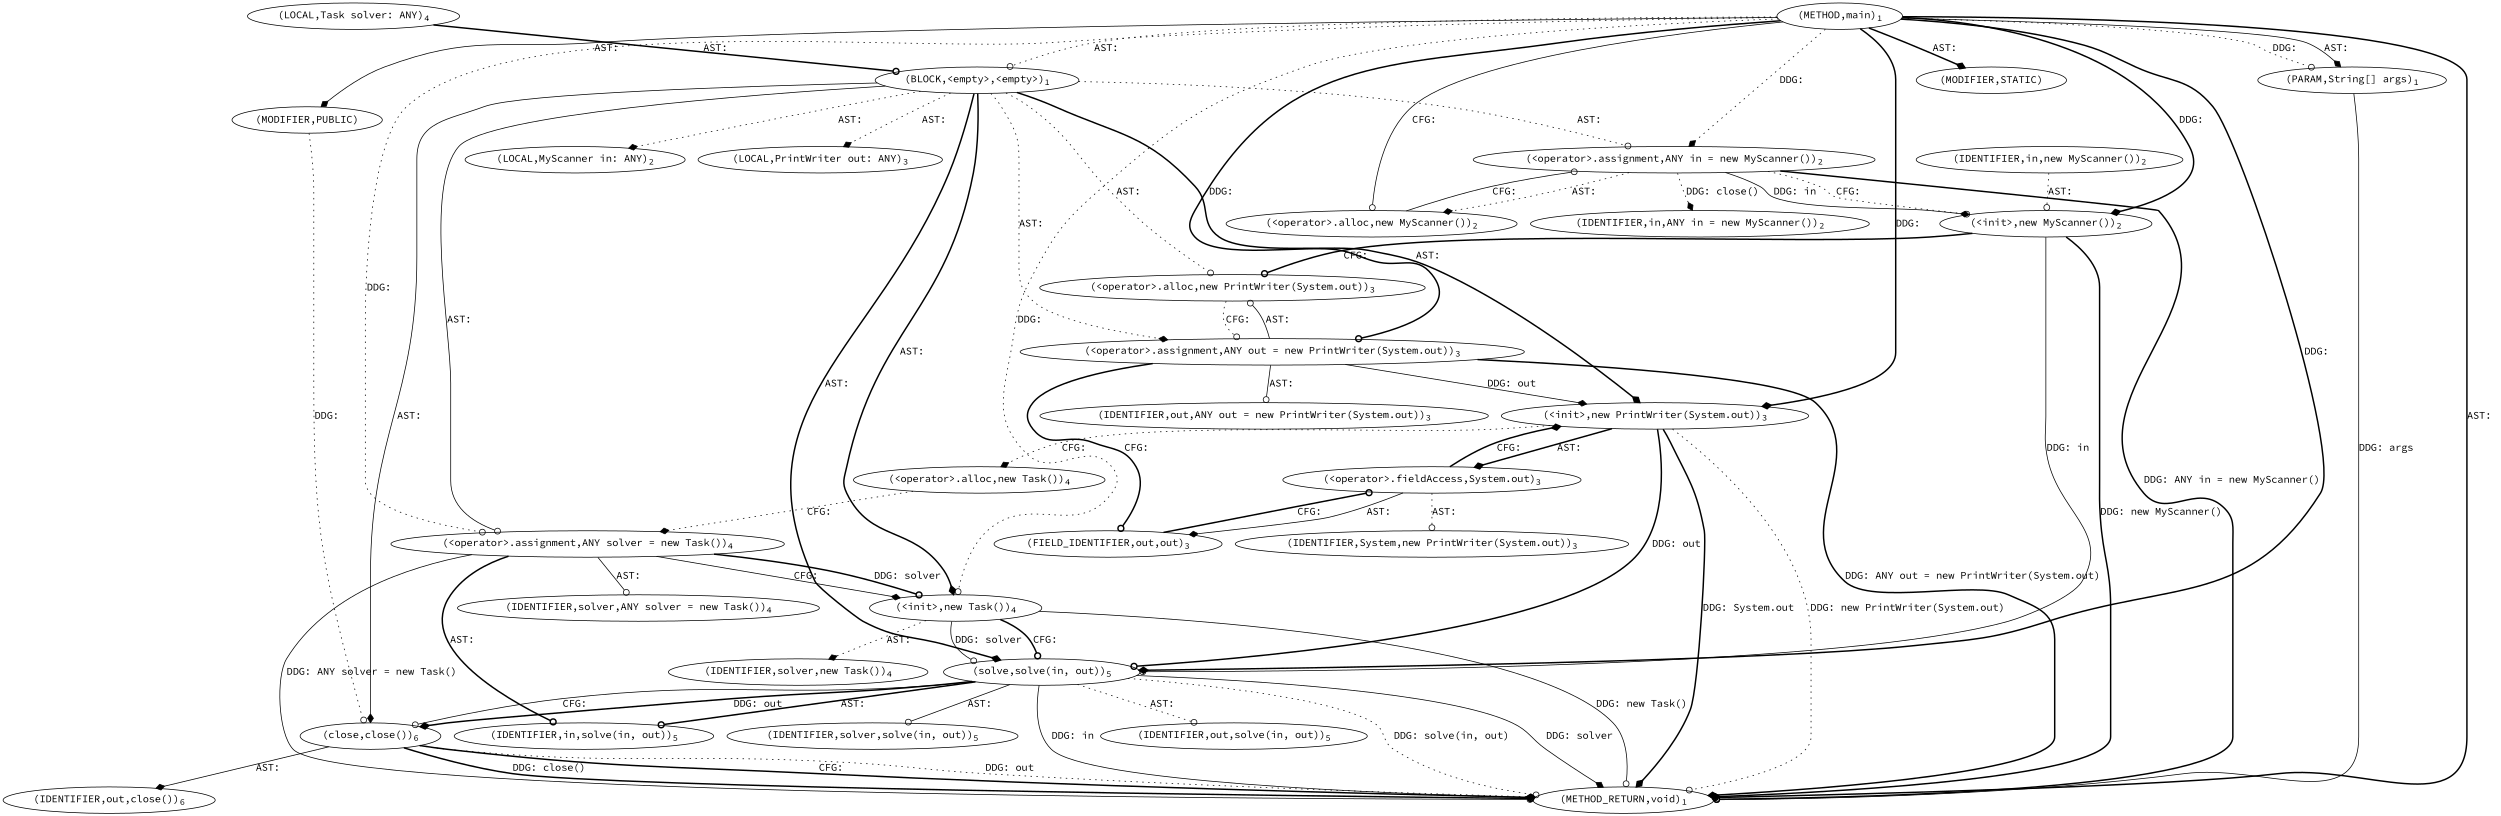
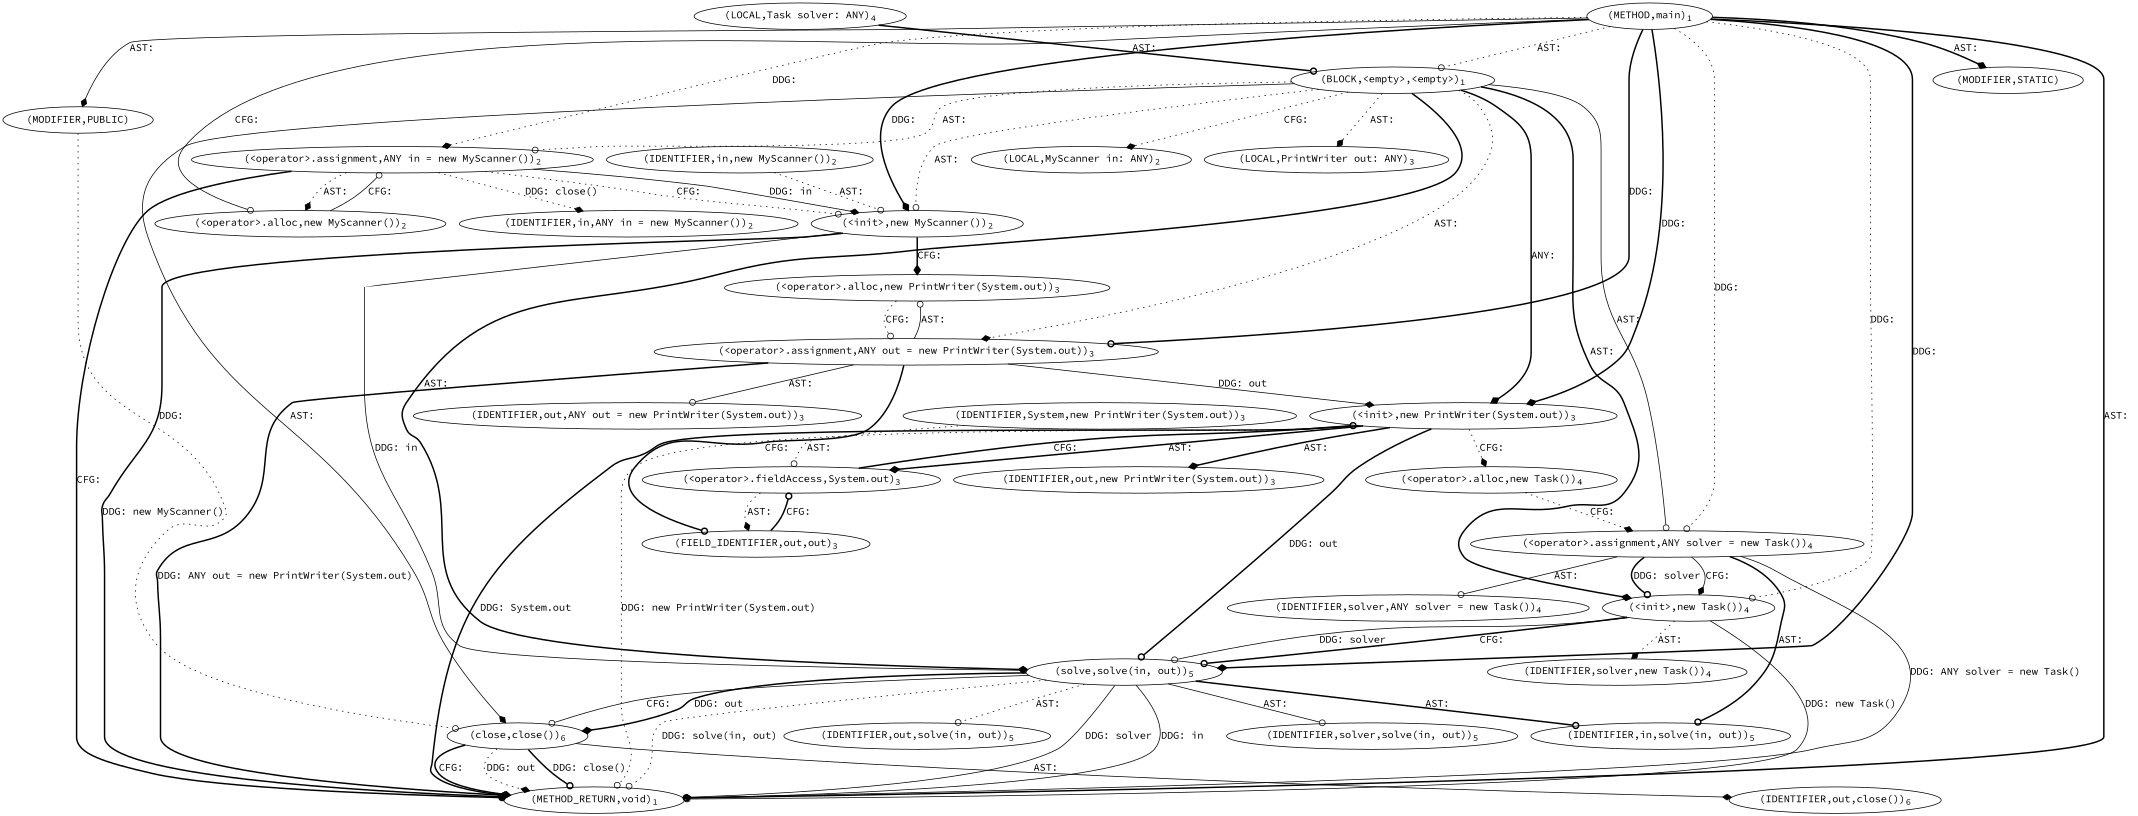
node "(PARAM,String[] args)": removed
edge "(BLOCK,<empty>,<empty>)" -> "(LOCAL,MyScanner in: ANY)": label "AST: " -> "CFG: "
edge "(BLOCK,<empty>,<empty>)" -> "(<operator>.alloc,new PrintWriter(System.out))": now "(BLOCK,<empty>,<empty>)" -> "(<init>,new MyScanner())"
edge "(<init>,new MyScanner())" -> "(<operator>.alloc,new PrintWriter(System.out))": arrowhead odot -> diamond
edge "(BLOCK,<empty>,<empty>)" -> "(<init>,new PrintWriter(System.out))": label "AST: " -> "ANY: "
edge "(<operator>.fieldAccess,System.out)" -> "(<init>,new PrintWriter(System.out))": arrowhead diamond -> odot
node "(IDENTIFIER,out,new PrintWriter(System.out))": added
edge "(<operator>.assignment,ANY in = new MyScanner())" -> "(METHOD_RETURN,void)": label "DDG: ANY in = new MyScanner()" -> "CFG: "
edge "(<operator>.fieldAccess,System.out)" -> "(IDENTIFIER,System,new PrintWriter(System.out))": reversed
edge "(<operator>.fieldAccess,System.out)" -> "(FIELD_IDENTIFIER,out,out)": style solid -> dotted
